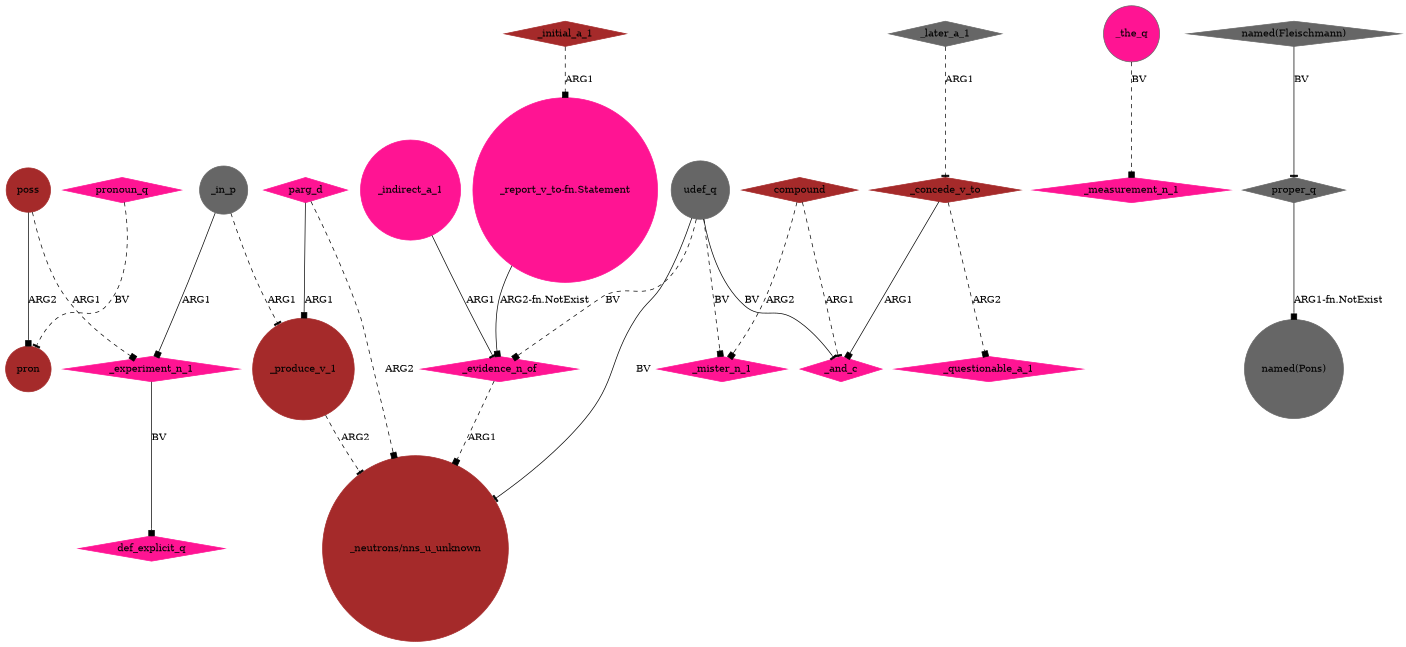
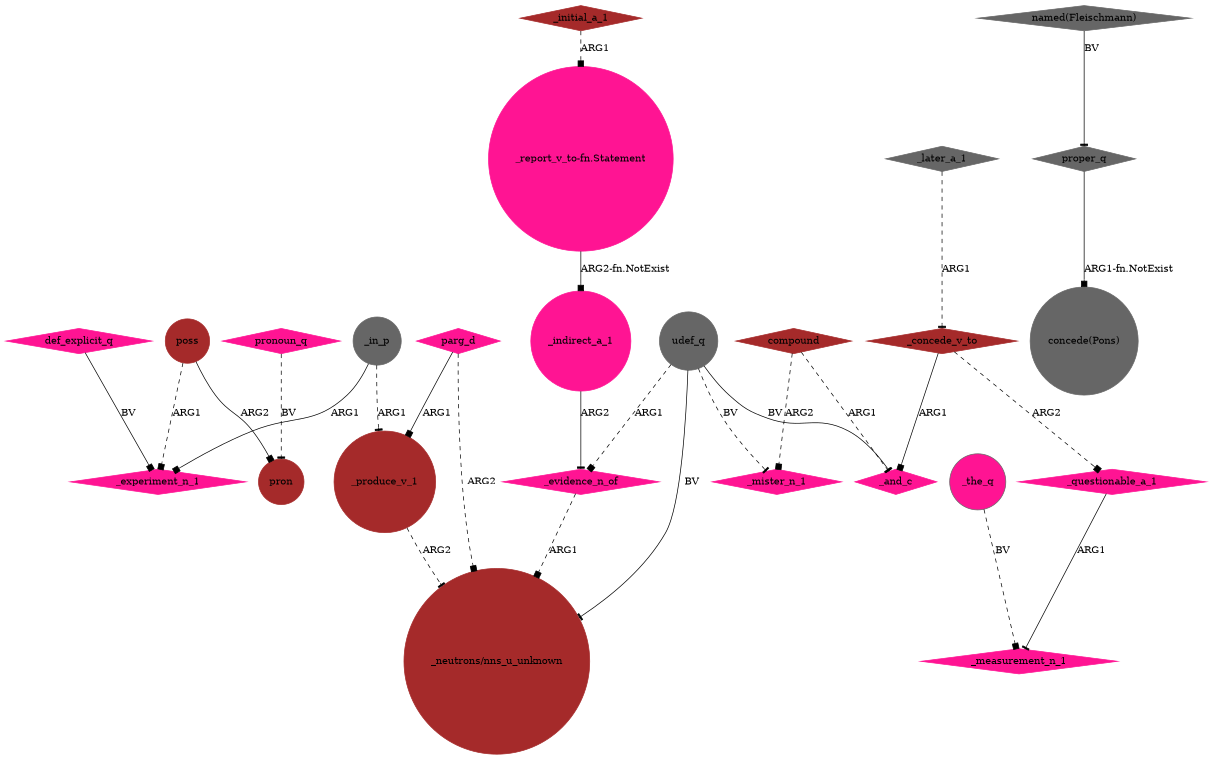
edge "udef_q" -> "_mister_n_1": arrowhead box -> tee
edge "_indirect_a_1" -> "_evidence_n_of": label "ARG1" -> "ARG2"
edge "udef_q" -> "_evidence_n_of": label "BV" -> "ARG1"
edge "_report_v_to-fn.Statement" -> "_evidence_n_of": now "_report_v_to-fn.Statement" -> "_indirect_a_1"
node "named(Pons)": label "named(Pons)" -> "concede(Pons)"
edge "_experiment_n_1" -> "def_explicit_q": reversed
edge "_questionable_a_1" -> "_measurement_n_1": added, label "ARG1"
